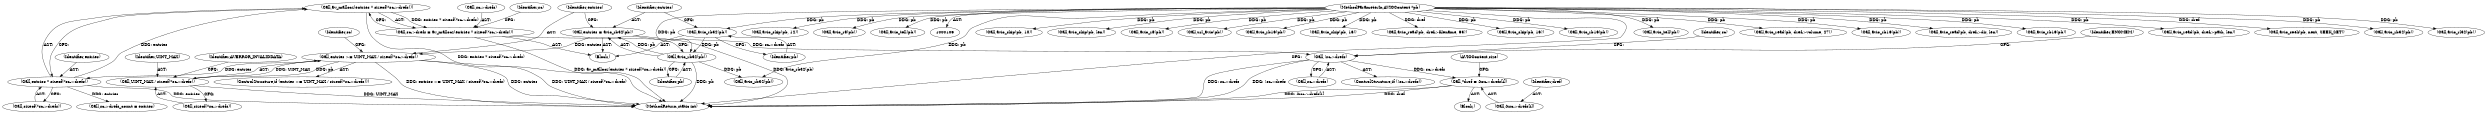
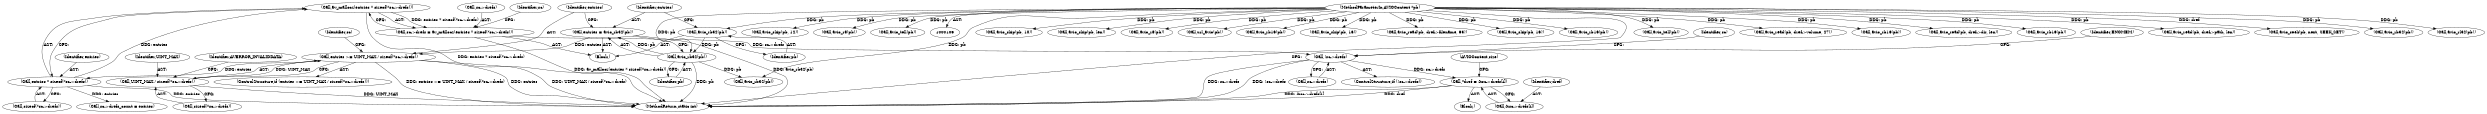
edge "(MethodParameterIn,AVIOContext *pb)" -> "(Call,avio_read(pb, dref->filename, 63))": label "DDG: dref" -> "DDG: pb"
edge "(Call,entries >= UINT_MAX / sizeof(*sc->drefs))" -> "(Call,UINT_MAX / sizeof(*sc->drefs))": label "DDG: pb" -> "CFG: "
edge "(Call,*dref = &sc->drefs[i])" -> "(Call,&sc->drefs[i])": added, label "CFG:"
